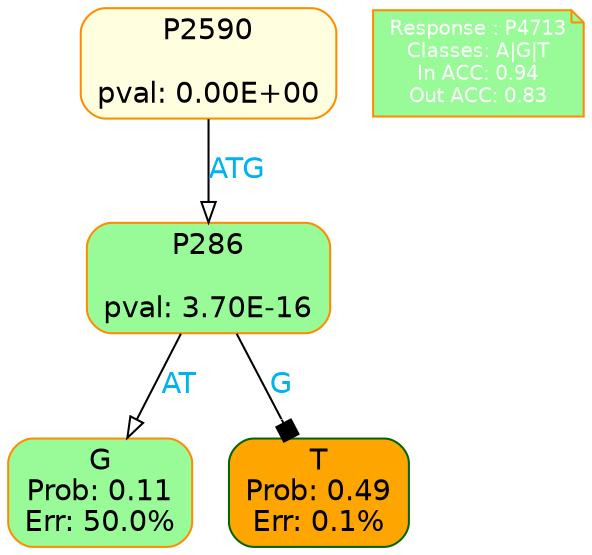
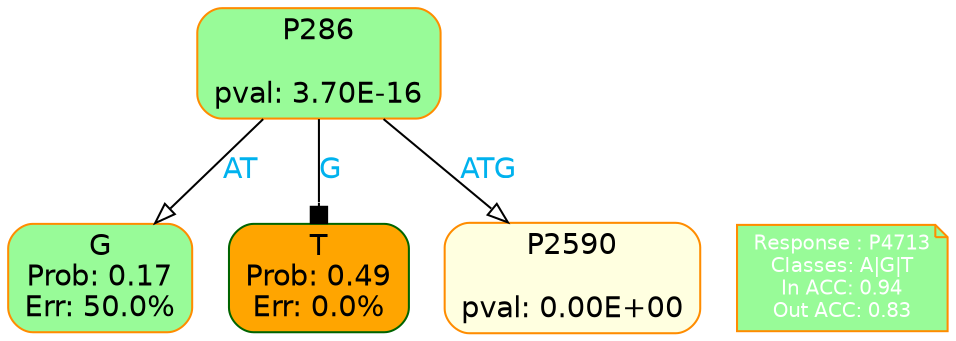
edge "P2590 pval: 0.00E+00" -> "P286 pval: 3.70E-16": reversed
node "G Prob: 0.11 Err: 50.0%": label "G Prob: 0.11 Err: 50.0%" -> "G Prob: 0.17 Err: 50.0%"
node "T Prob: 0.49 Err: 0.1%": label "T Prob: 0.49 Err: 0.1%" -> "T Prob: 0.49 Err: 0.0%"
